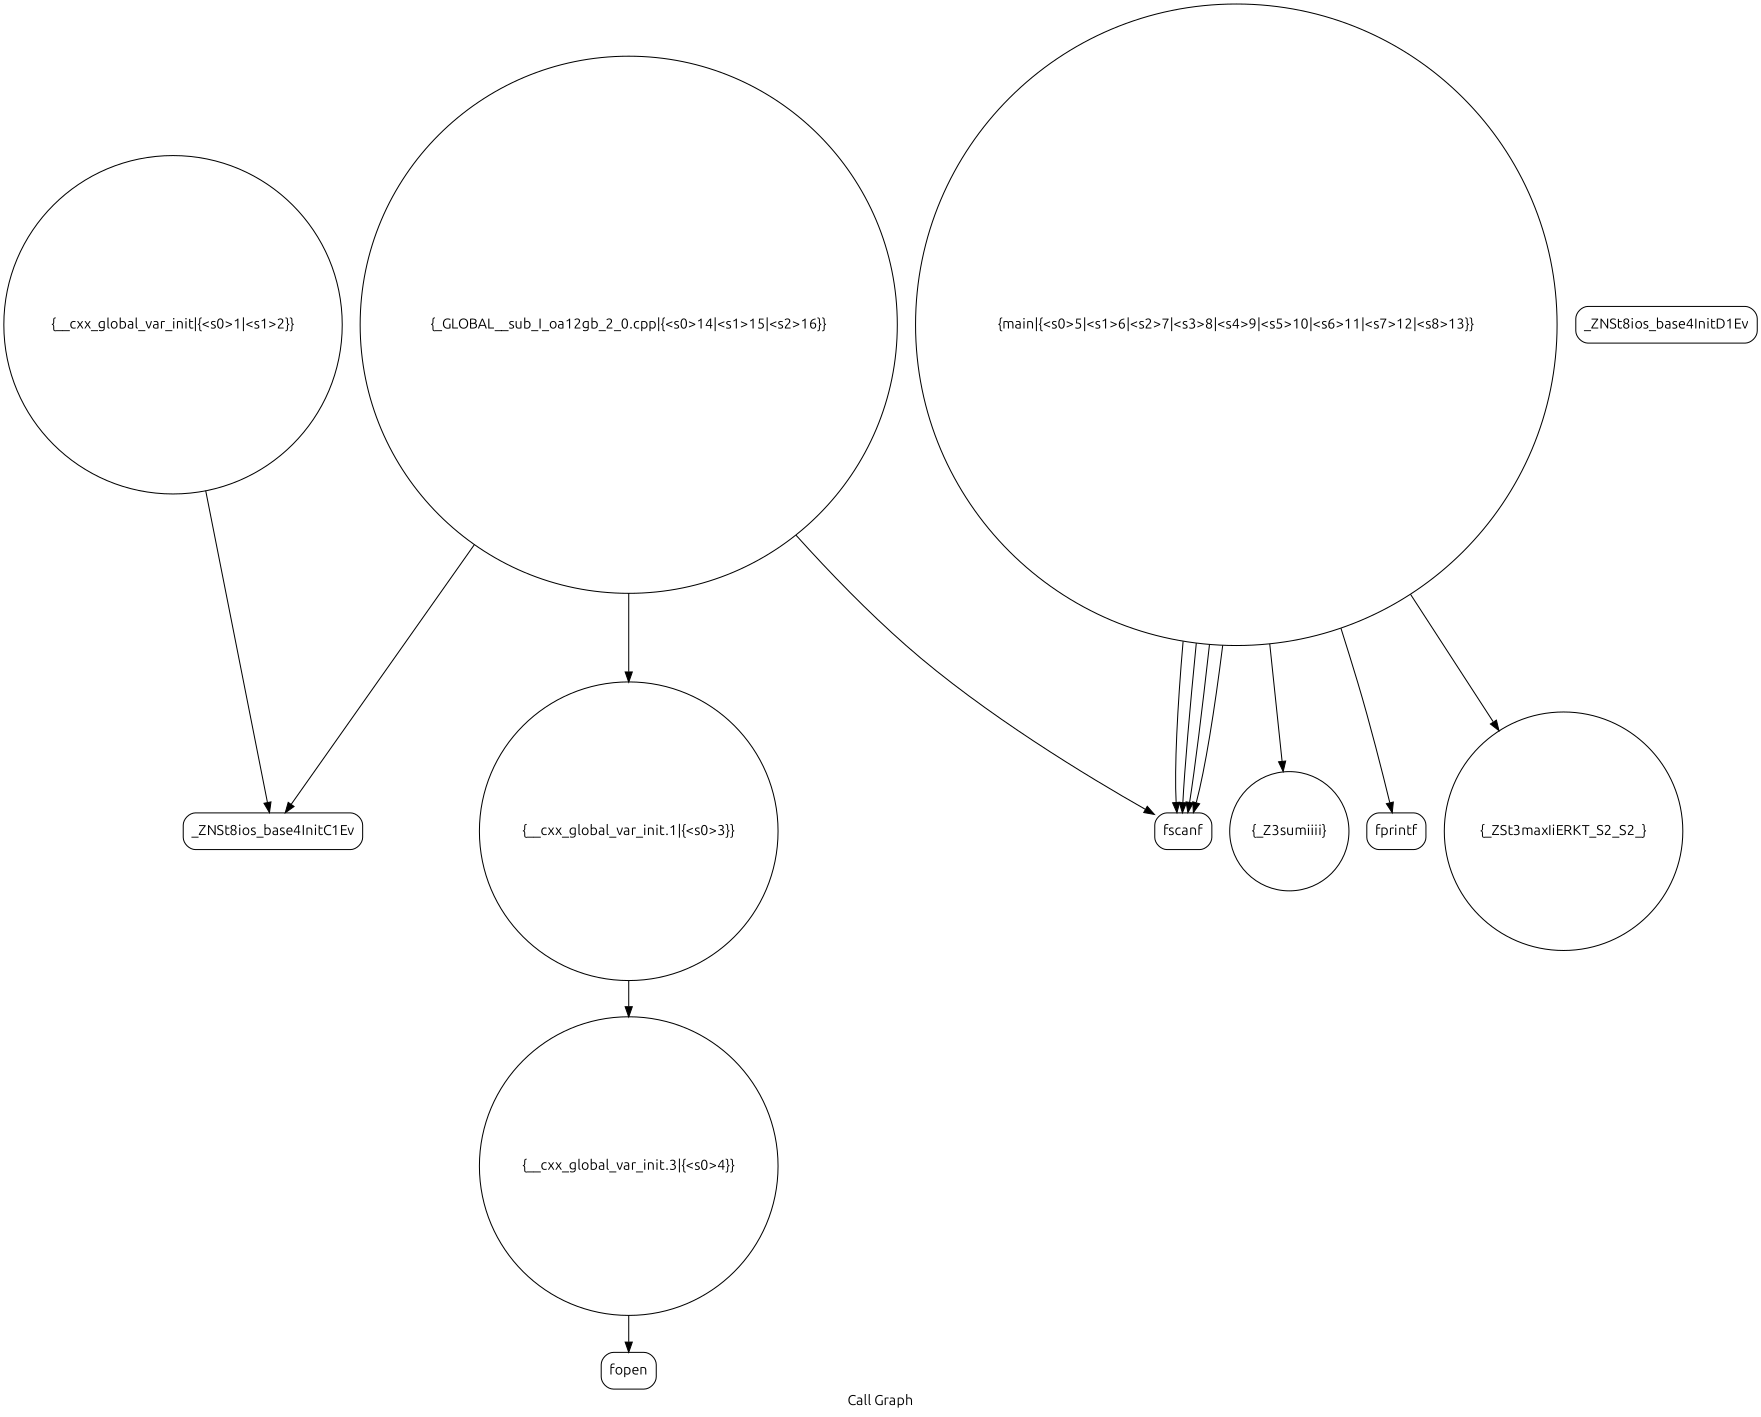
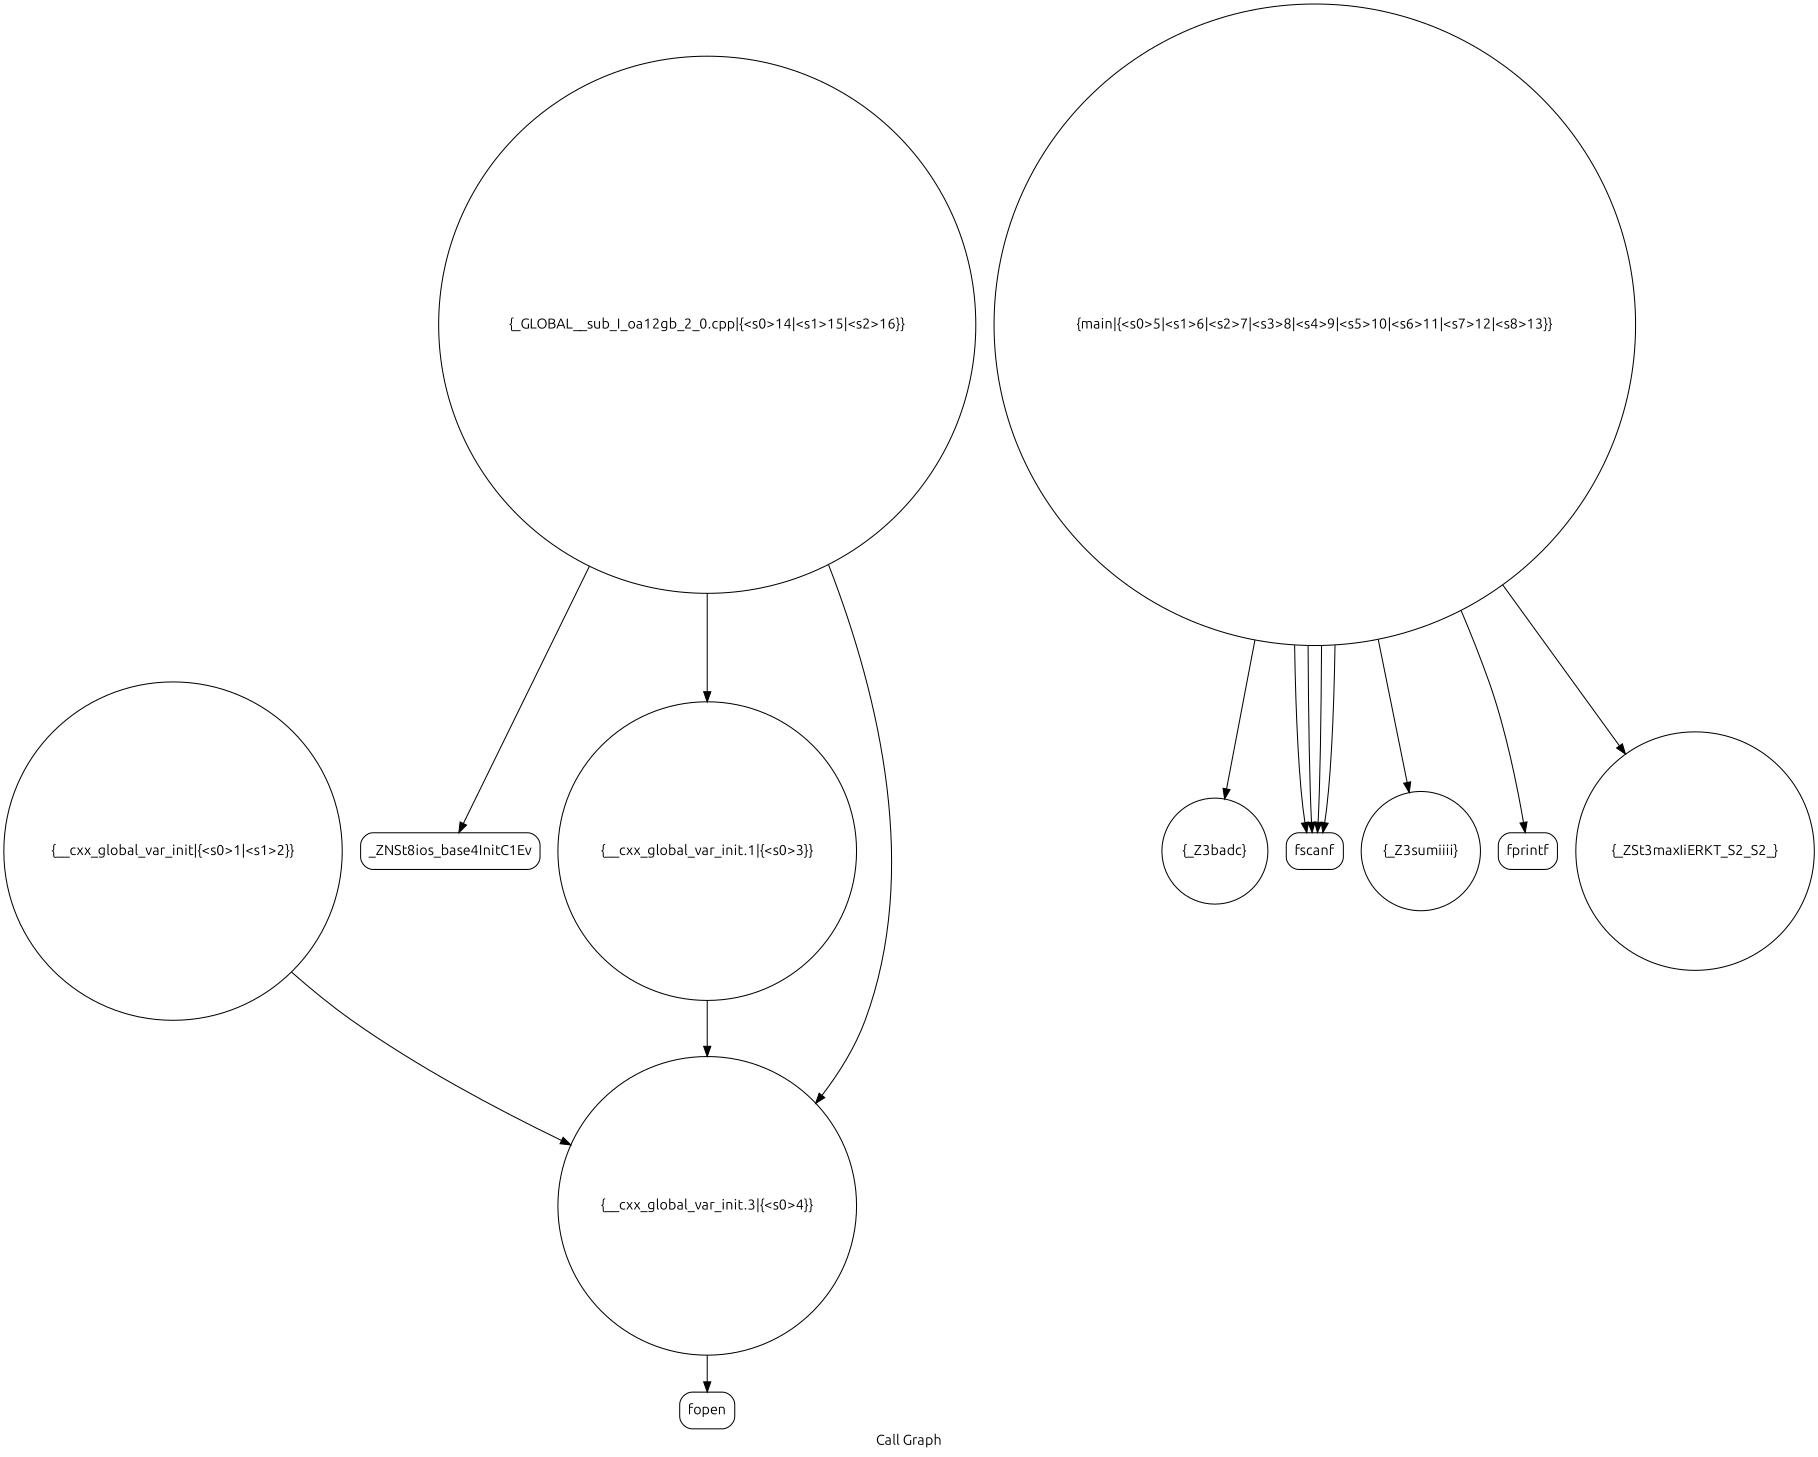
node "_ZNSt8ios_base4InitD1Ev": removed
edge "{__cxx_global_var_init|{<s0>1|<s1>2}}" -> "_ZNSt8ios_base4InitC1Ev": now "{__cxx_global_var_init|{<s0>1|<s1>2}}" -> "{__cxx_global_var_init.3|{<s0>4}}"
edge "{_GLOBAL__sub_I_oa12gb_2_0.cpp|{<s0>14|<s1>15|<s2>16}}" -> "fscanf": now "{_GLOBAL__sub_I_oa12gb_2_0.cpp|{<s0>14|<s1>15|<s2>16}}" -> "{__cxx_global_var_init.3|{<s0>4}}"
node "{_Z3badc}": added
